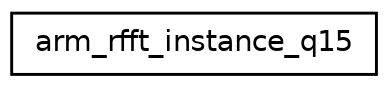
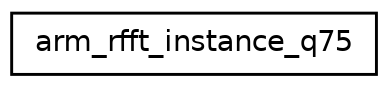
node "arm_rfft_instance_q15": label "arm_rfft_instance_q15" -> "arm_rfft_instance_q75"
